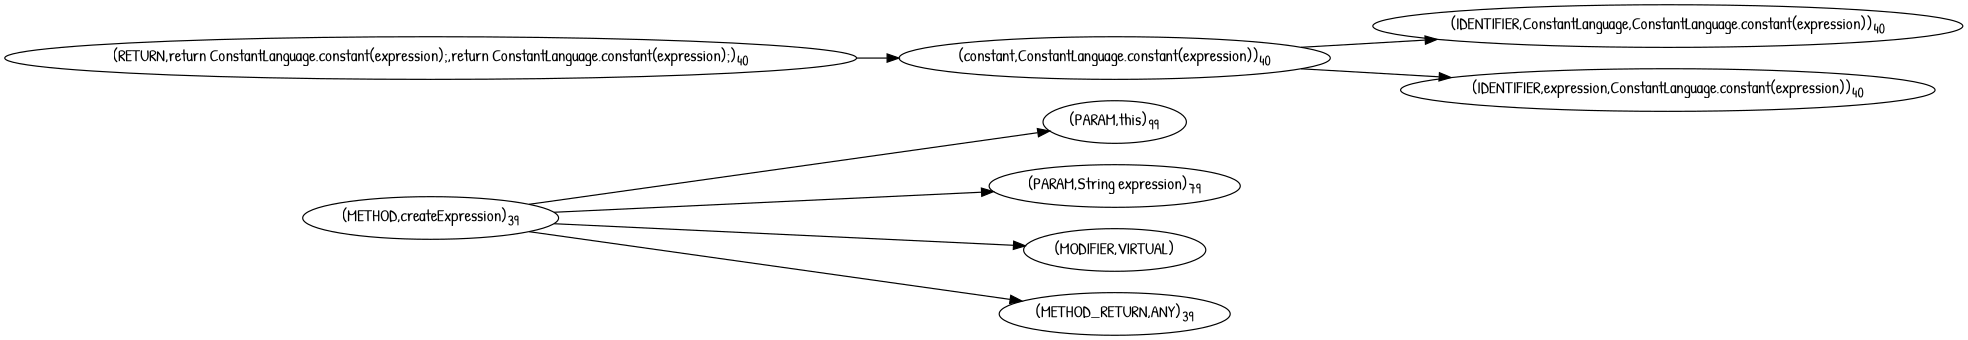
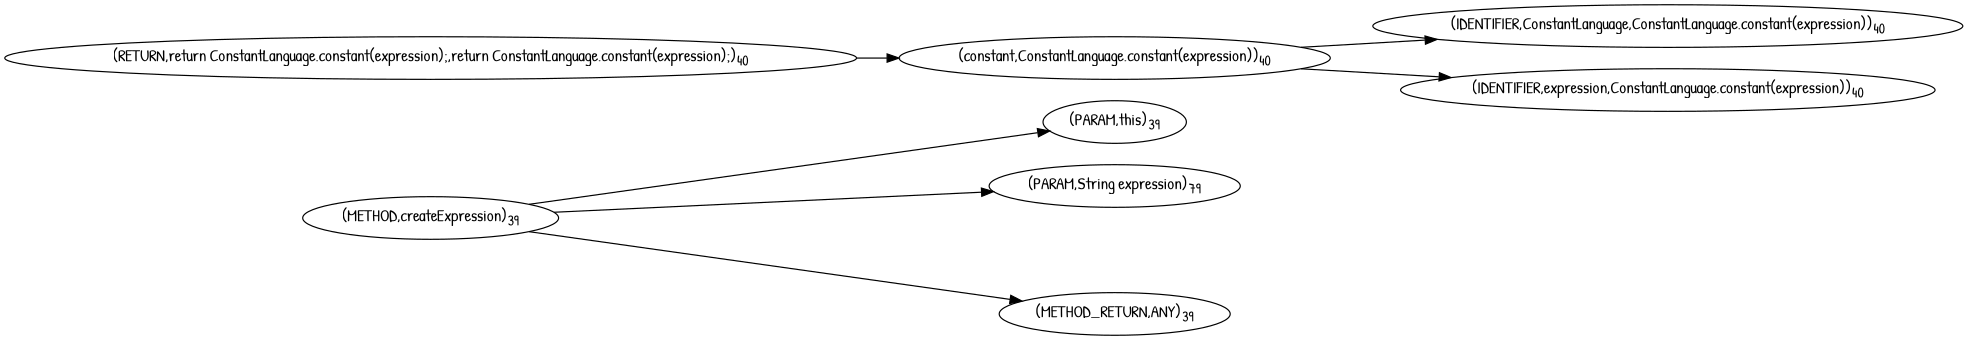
node "(PARAM,this)": text "99" -> "39"
node "(MODIFIER,VIRTUAL)": removed
